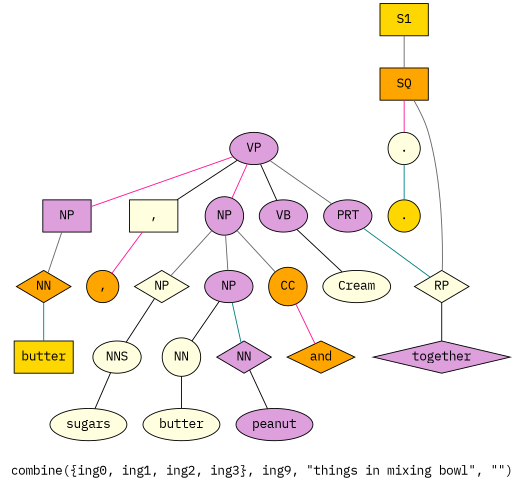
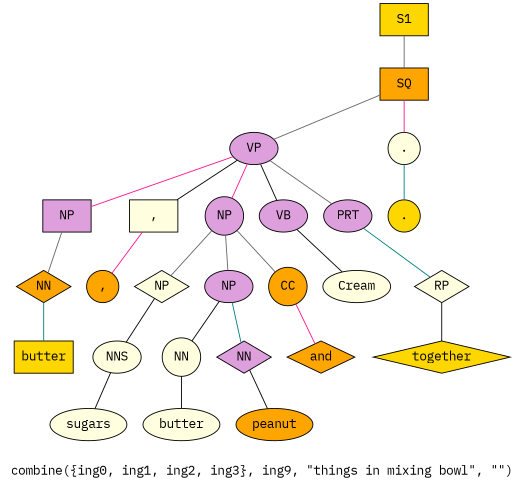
edge "SQ" -- "RP": now "SQ" -- "VP"
node "together": fillcolor plum -> gold
node "peanut": fillcolor plum -> orange
